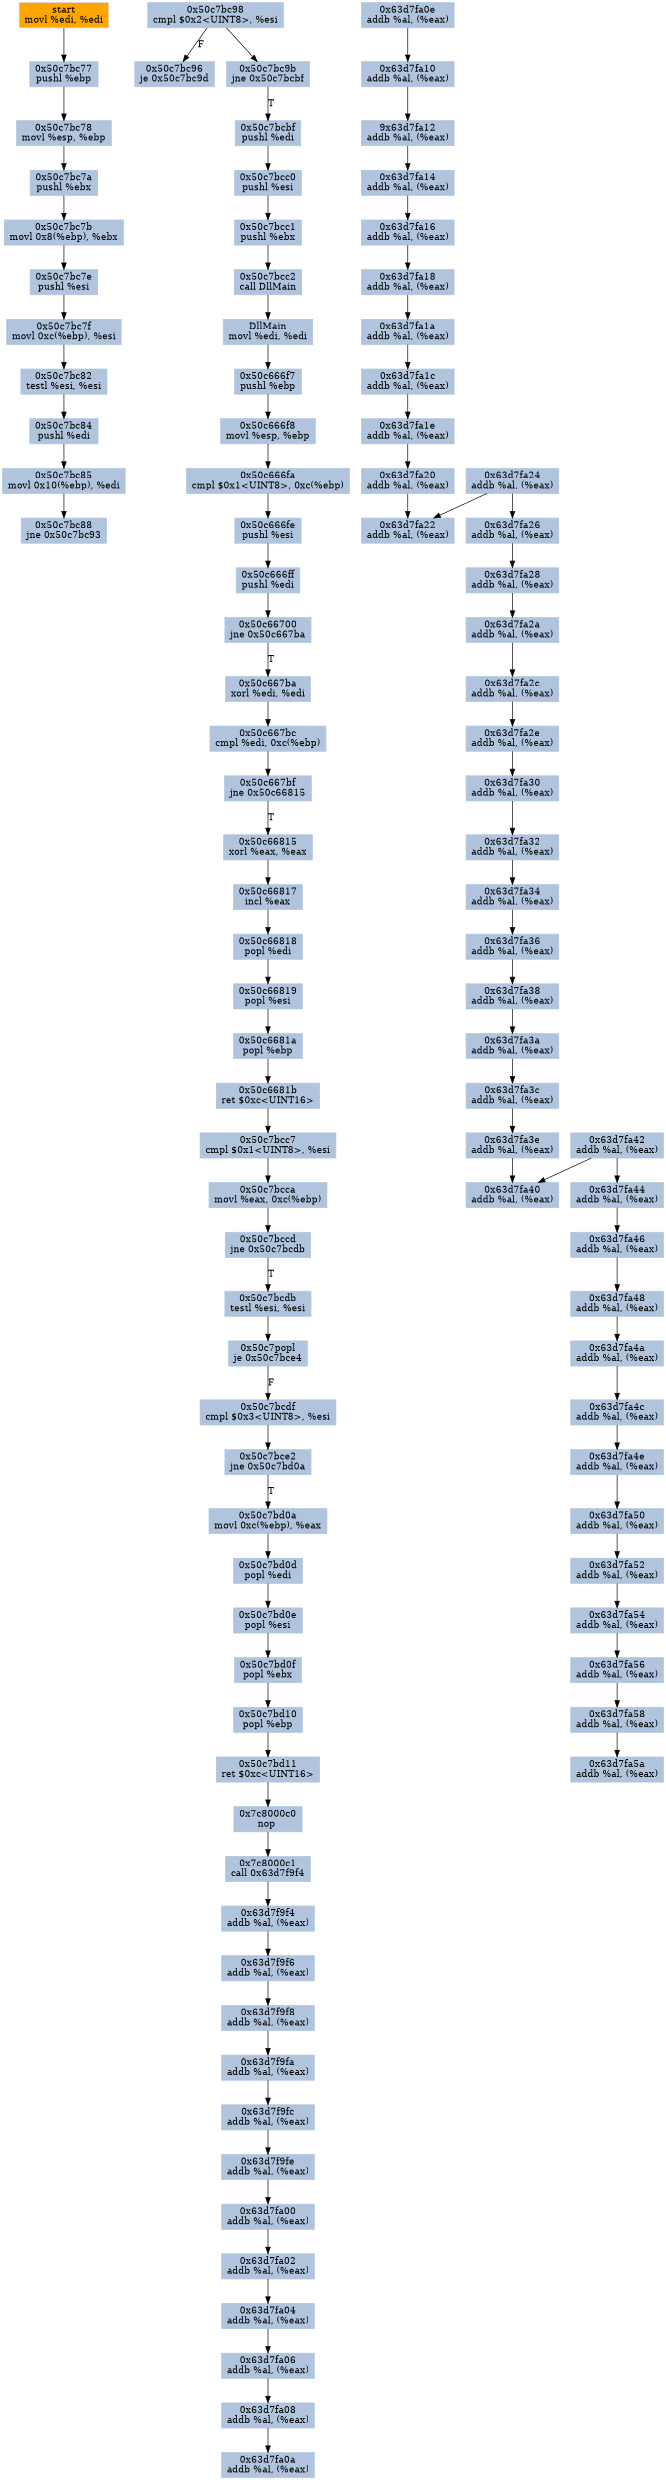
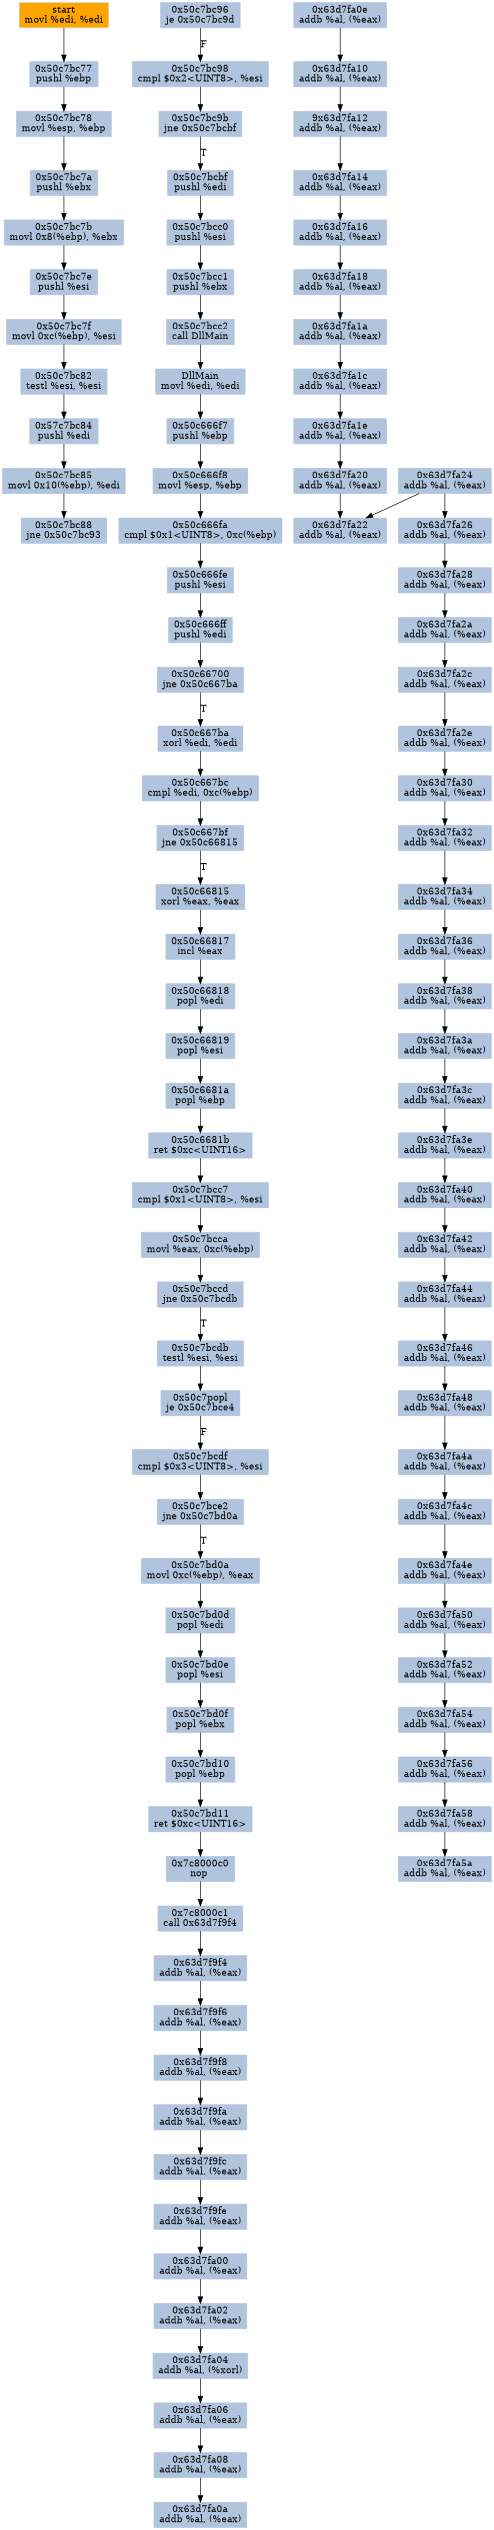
edge "0x50c7bc98 cmpl $0x2<UINT8>, %esi" -> "0x50c7bc96 je 0x50c7bc9d": reversed
node "0x50c7bc84 pushl %edi": label "0x50c7bc84 pushl %edi" -> "0x57c7bc84 pushl %edi"
edge "0x63d7fa42 addb %al, (%eax)" -> "0x63d7fa40 addb %al, (%eax)": reversed
node "0x63d7fa04 addb %al, (%eax)": label "0x63d7fa04 addb %al, (%eax)" -> "0x63d7fa04 addb %al, (%xorl)"
